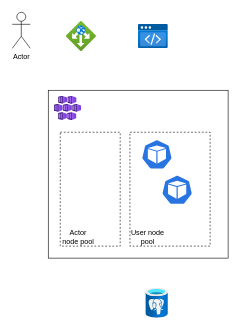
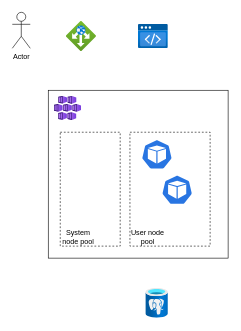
node "Actor node pool": label "Actor node pool" -> "System node pool"
